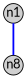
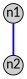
node "n8": label "n8" -> "n2"
